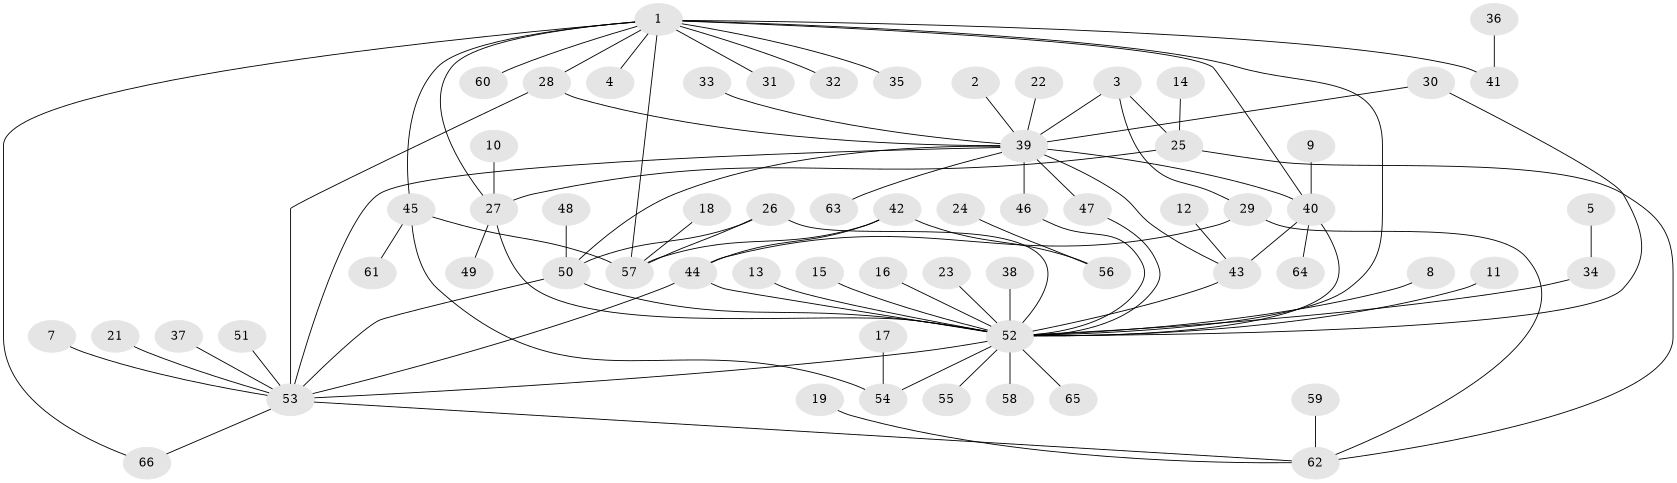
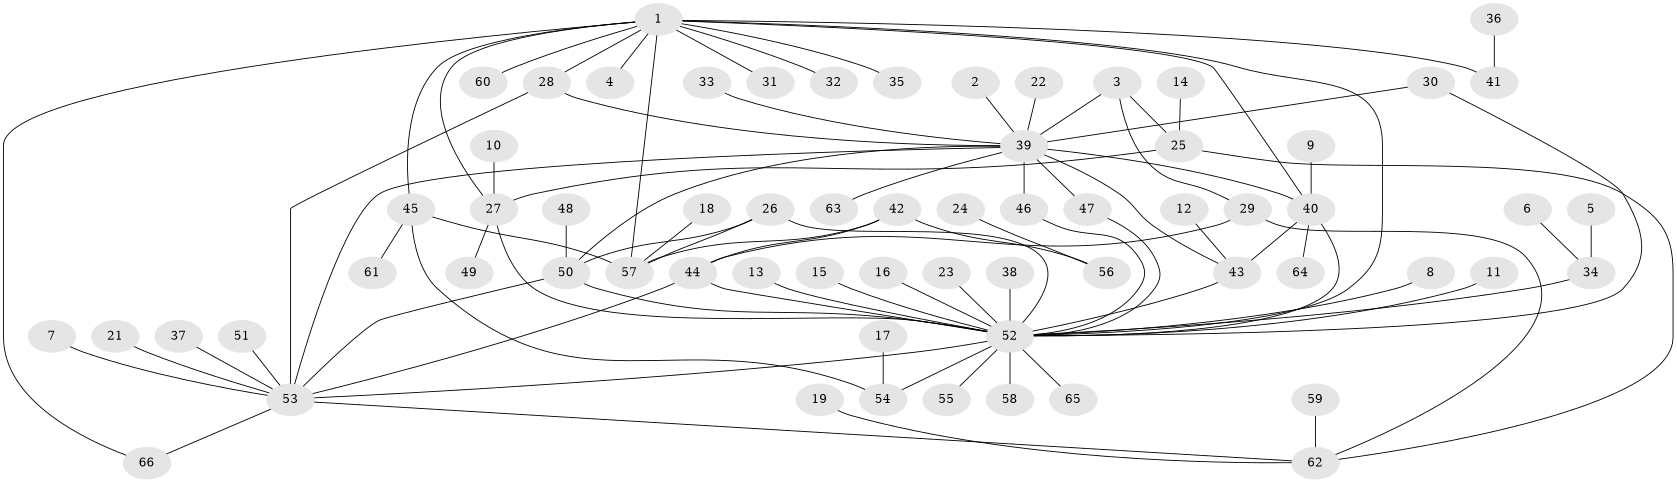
node "6": added
